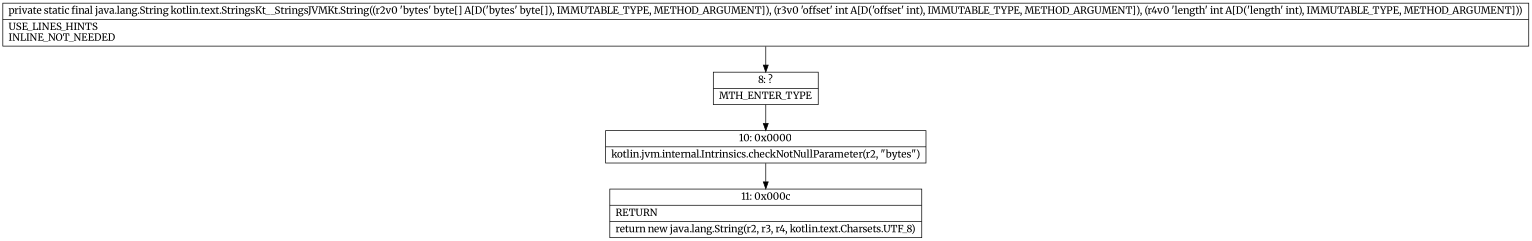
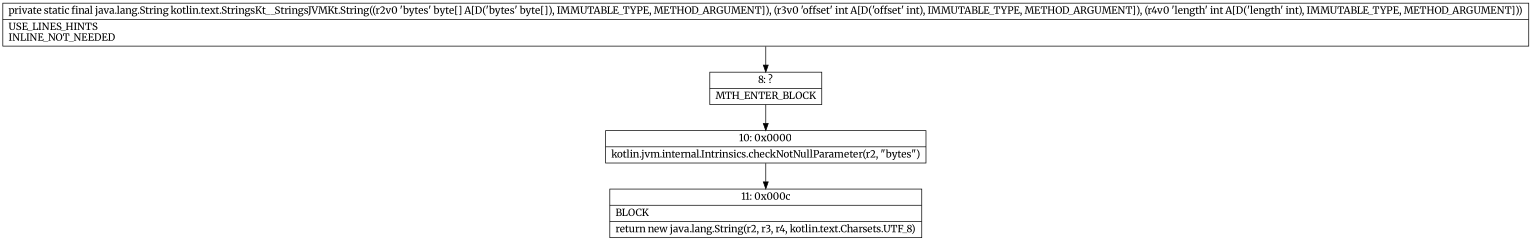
node "8: ?": text "MTH_ENTER_TYPE" -> "MTH_ENTER_BLOCK"
node "11: 0x000c": text "RETURN" -> "BLOCK"
